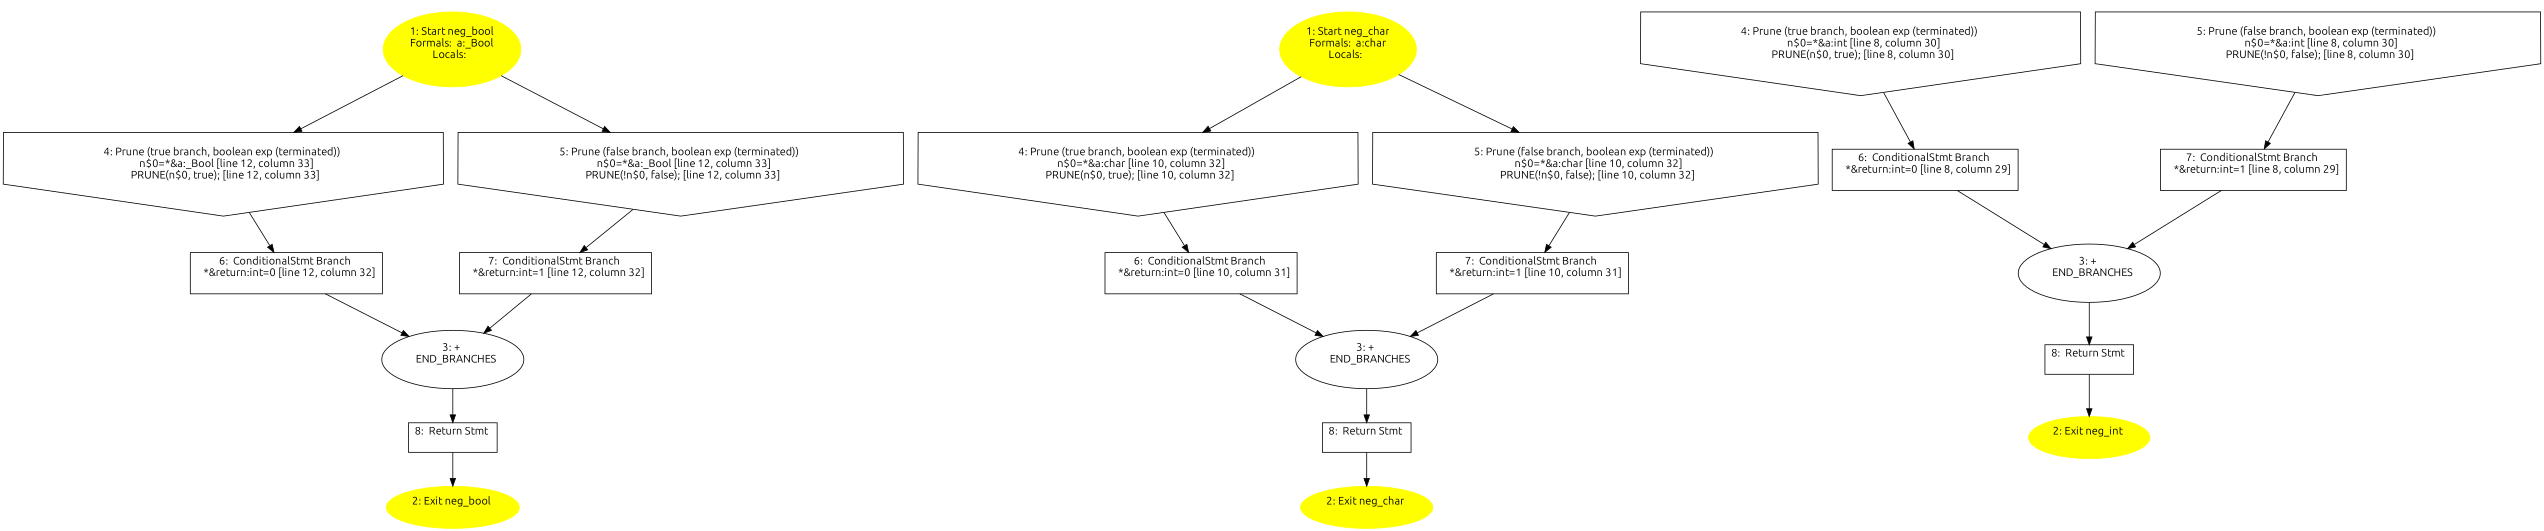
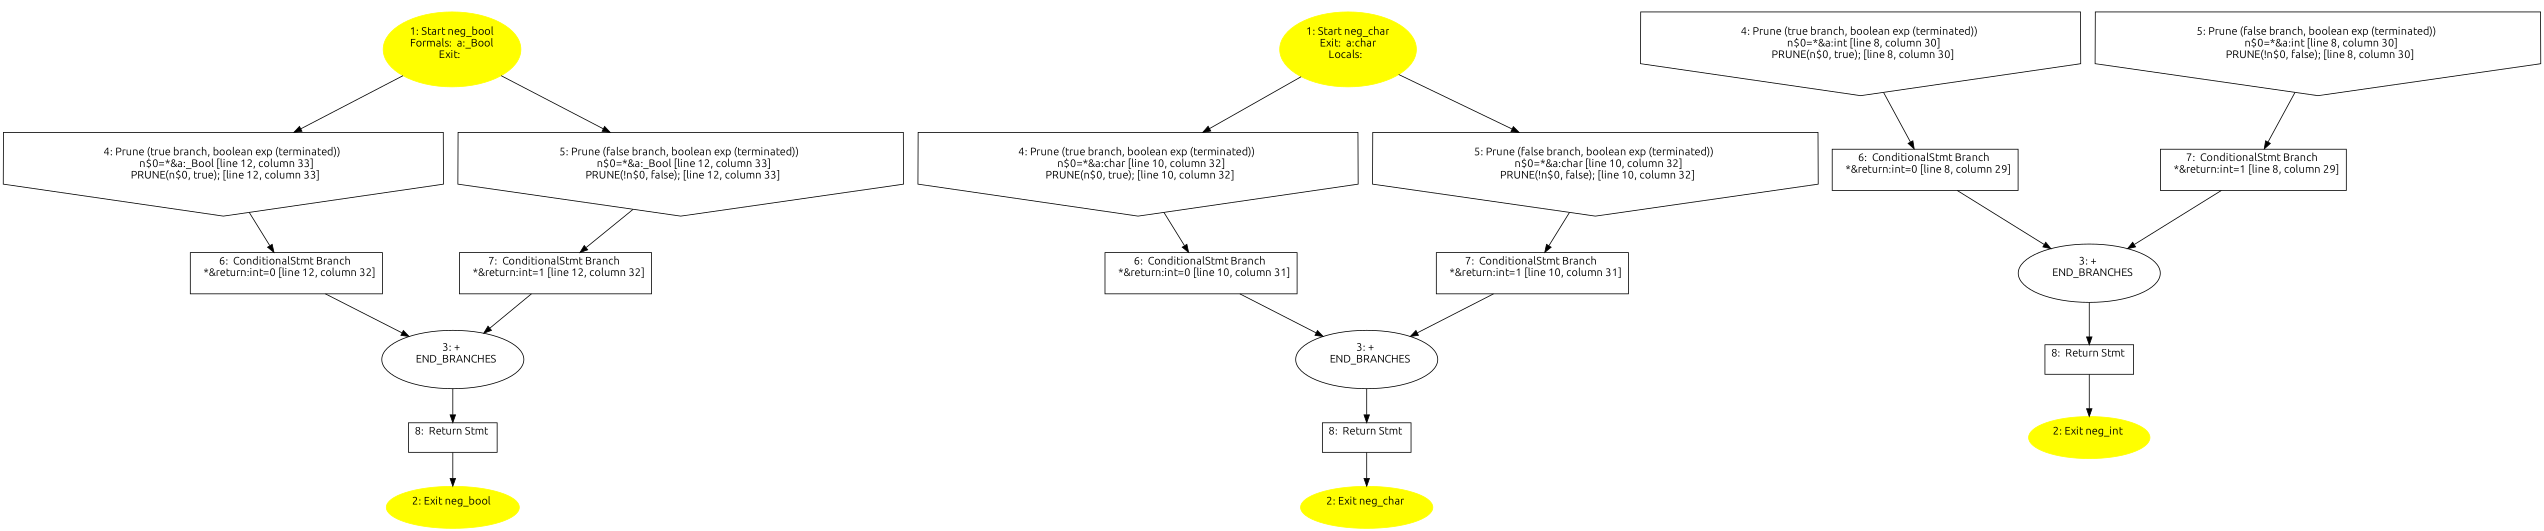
node "1: Start neg_bool Formals:  a:_Bool Locals:": label "1: Start neg_bool Formals:  a:_Bool Locals:" -> "1: Start neg_bool Formals:  a:_Bool Exit:"
node "1: Start neg_char Formals:  a:char Locals:": label "1: Start neg_char Formals:  a:char Locals:" -> "1: Start neg_char Exit:  a:char Locals:"
